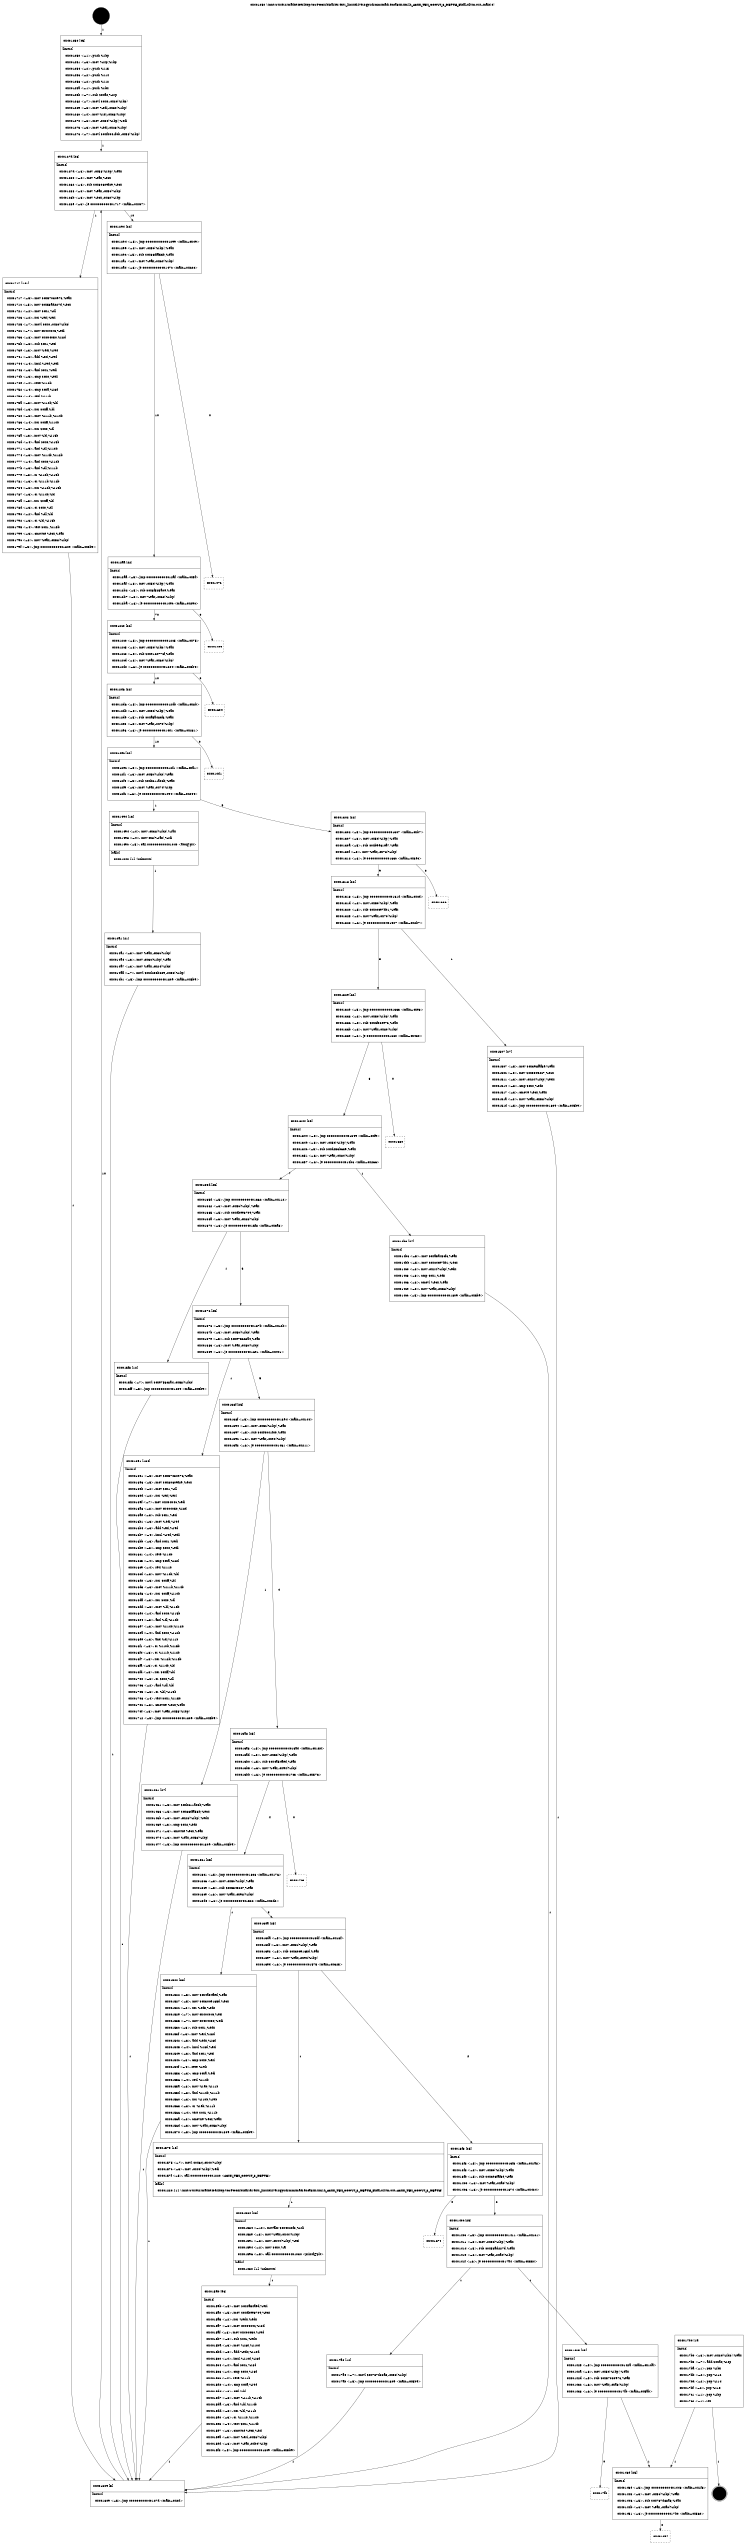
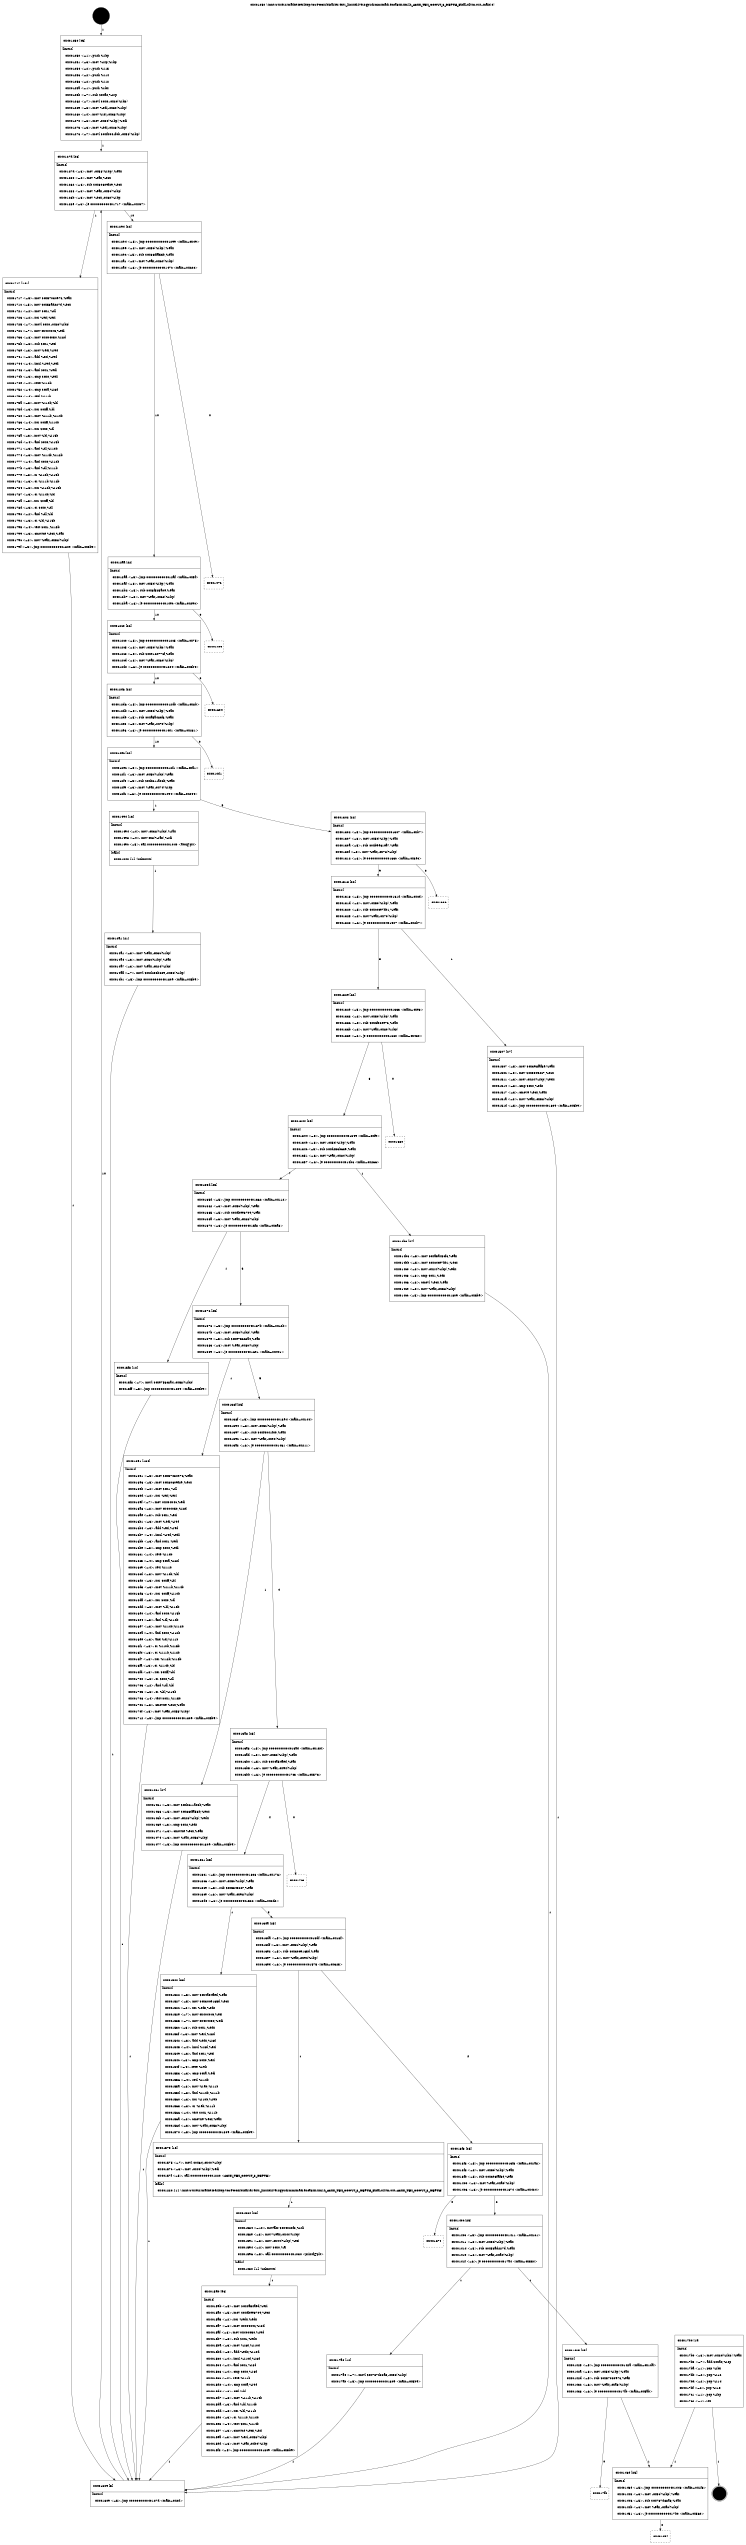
edge "0x4012aa [22]" -> "0x4012c0 [22]": label " 70" -> " 10"
